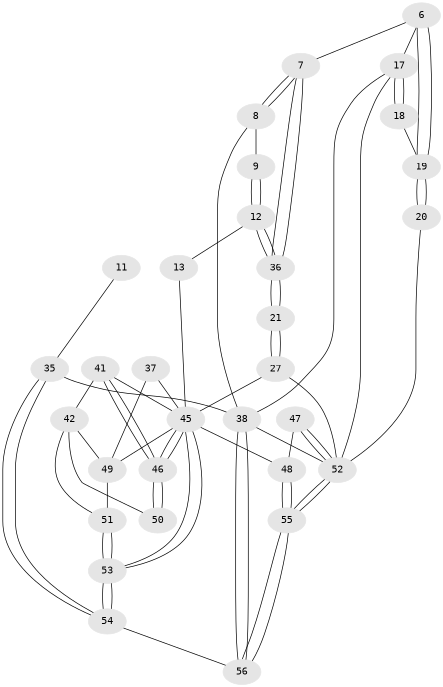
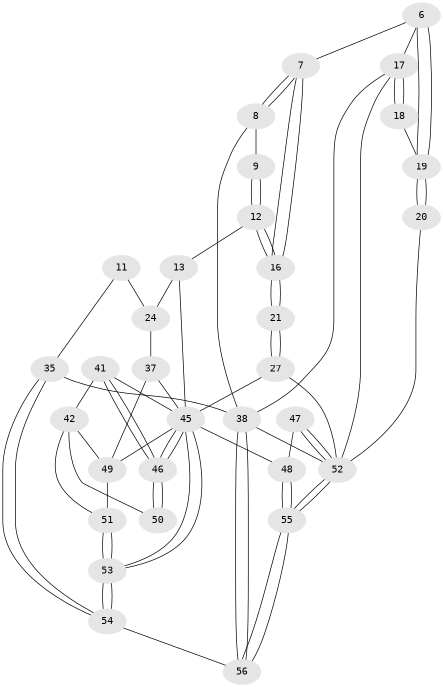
node "36": label "36" -> "16"
node "24": added
